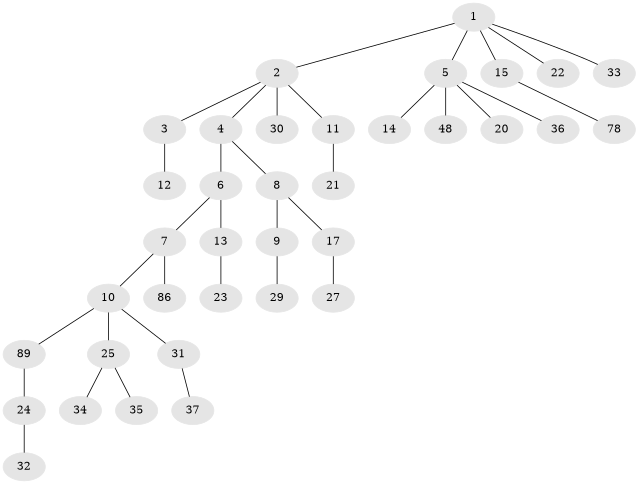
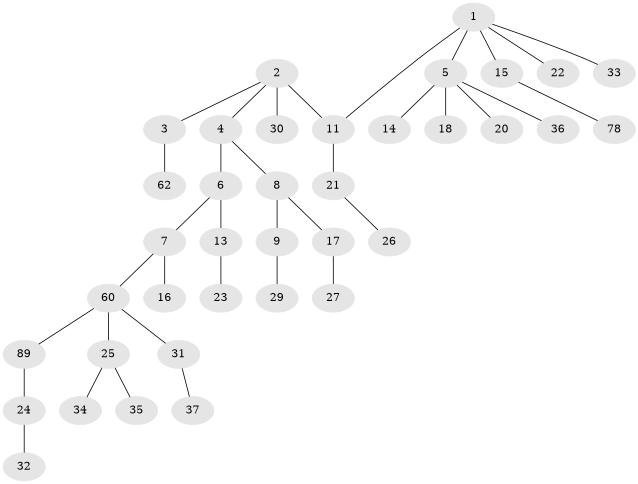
edge "1" -- "2": now "1" -- "11"
node "48": label "48" -> "18"
node "12": label "12" -> "62"
node "26": added
node "10": label "10" -> "60"
node "86": label "86" -> "16"
